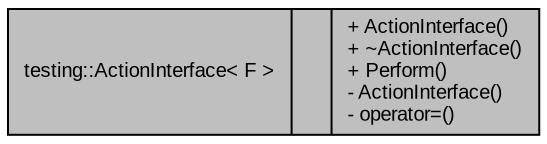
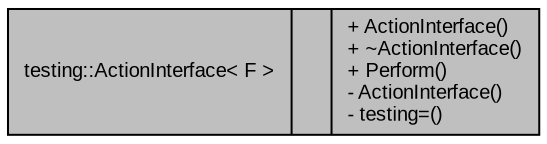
node "testing::ActionInterface< F >": text "- operator=()" -> "- testing=()"
